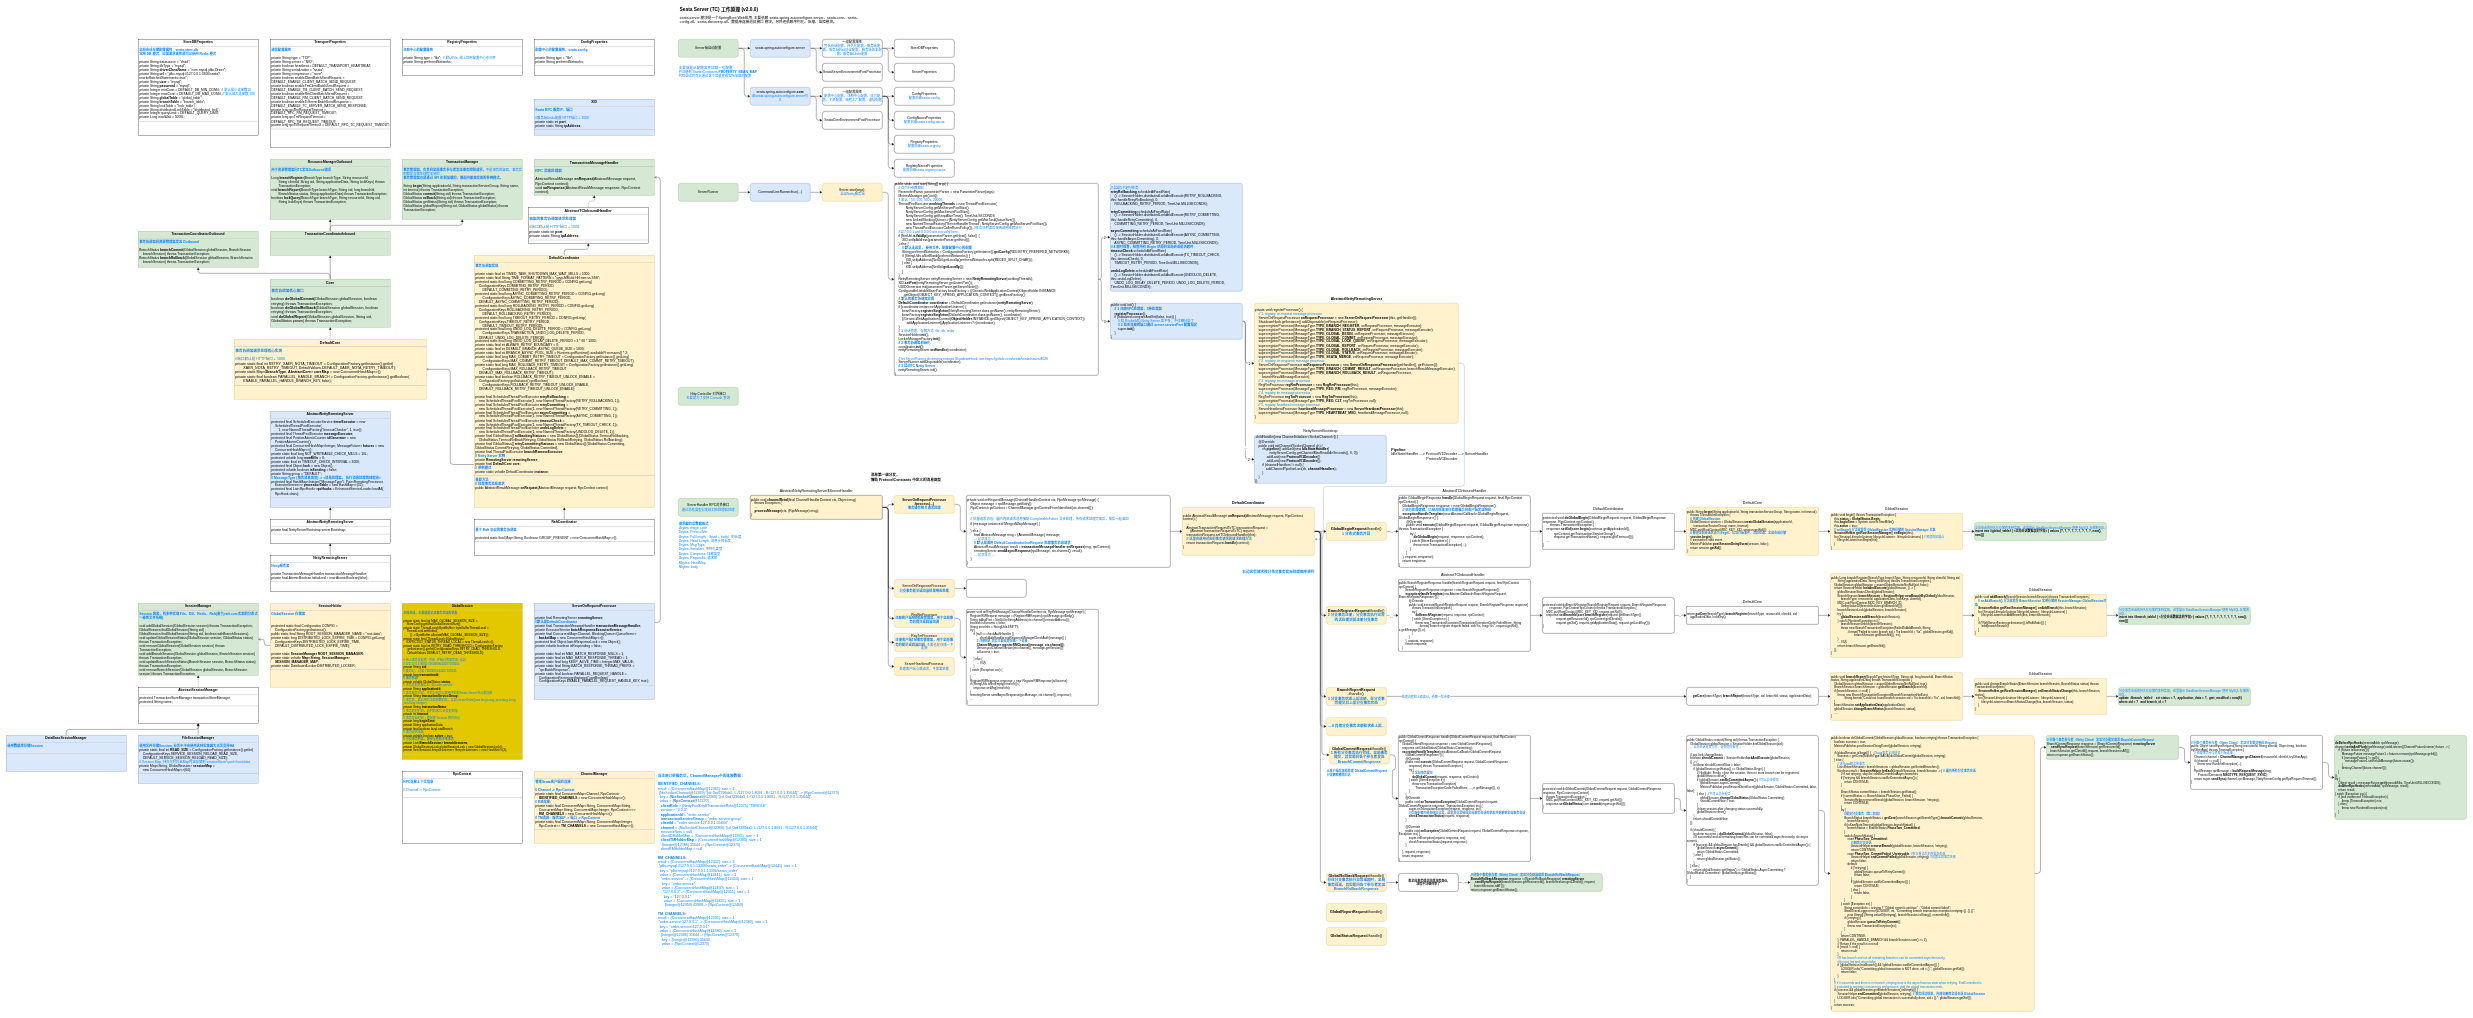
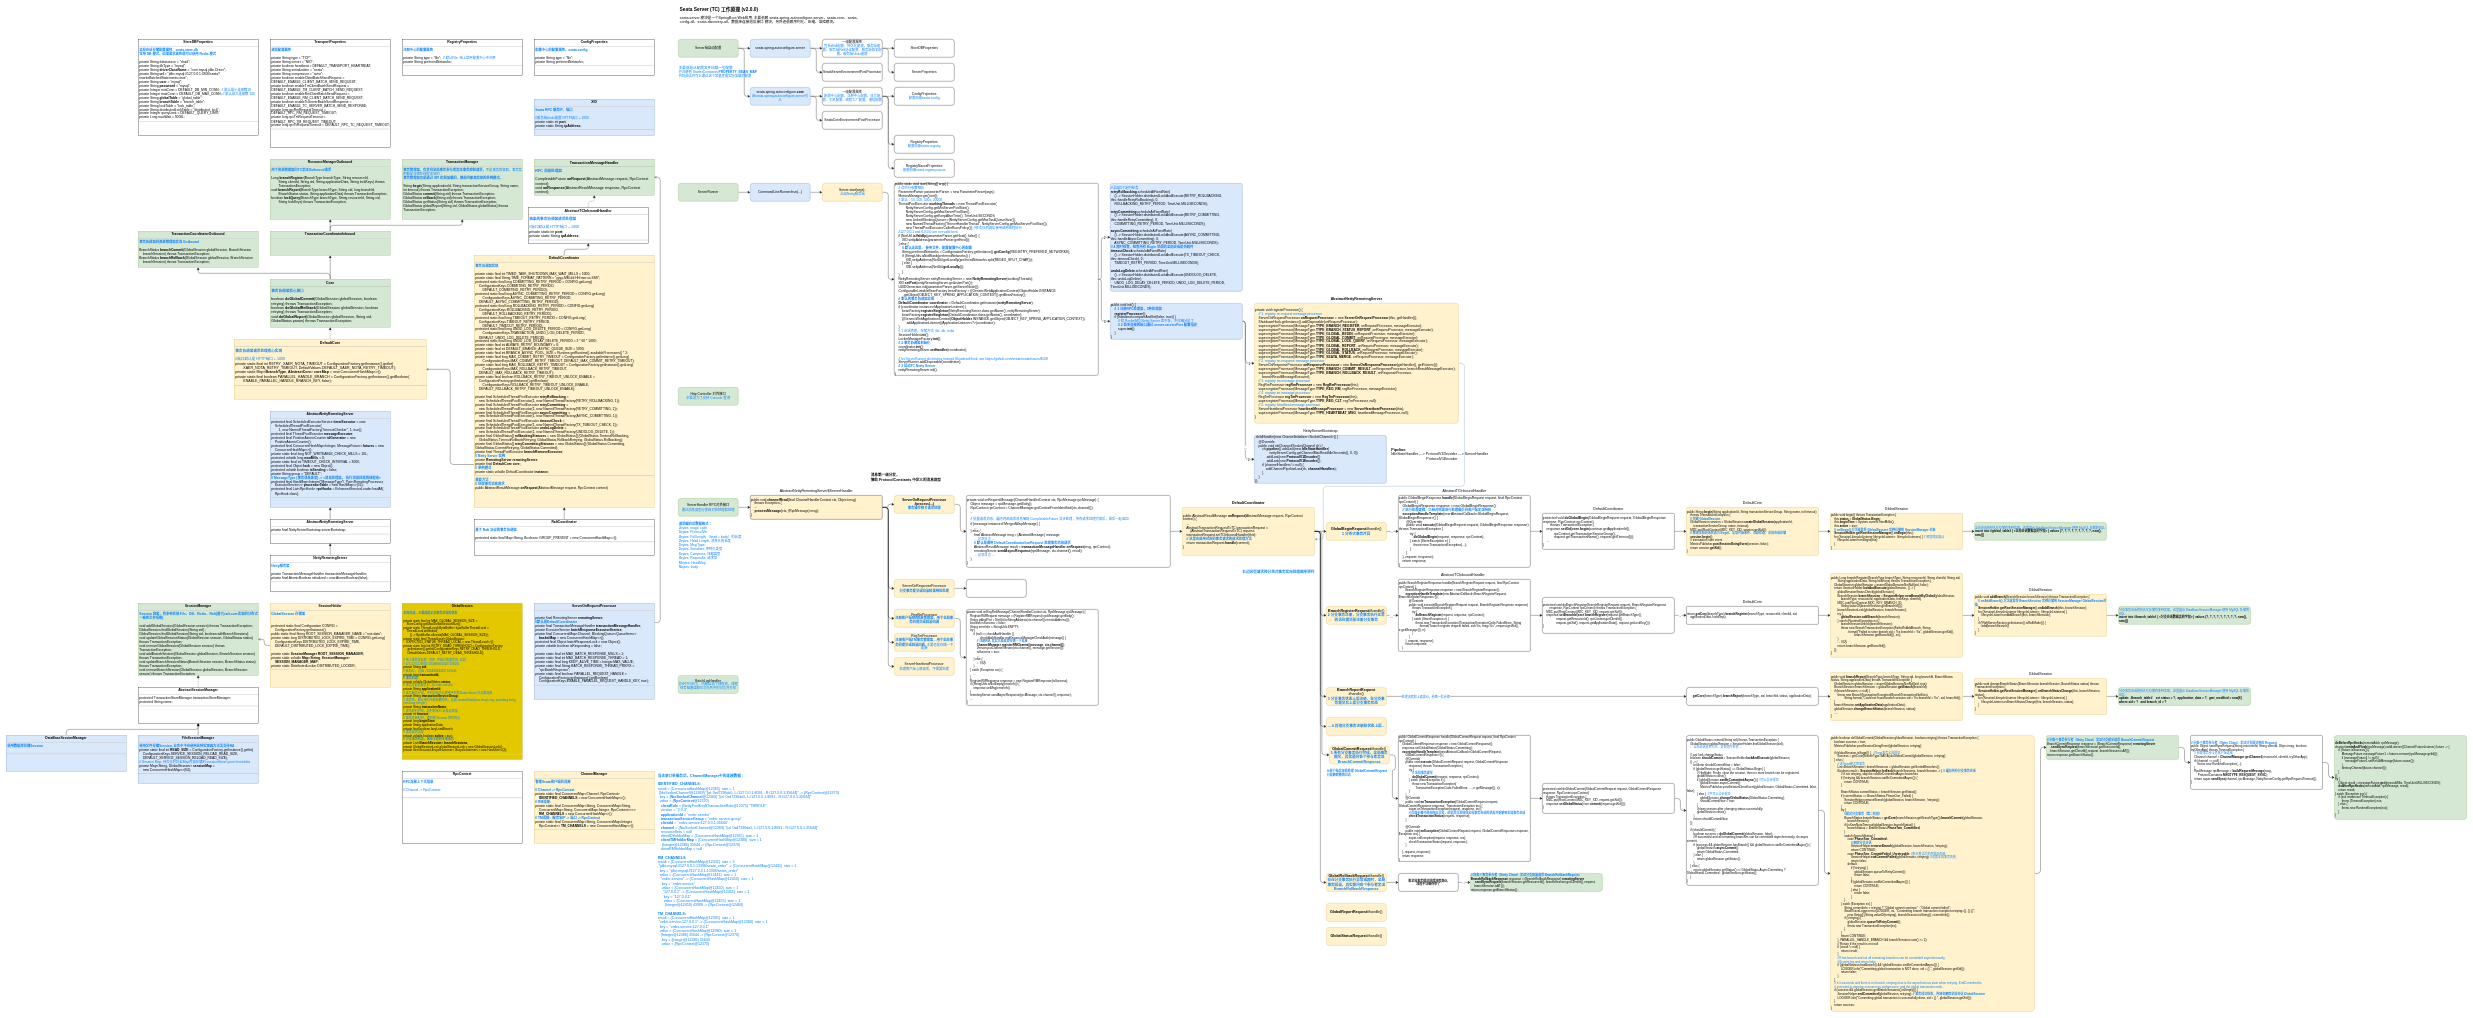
edge "一组配置属性 配置中心配置、注册中心配置、日志配置、关机配置、线程工厂配置、通信配置" -> "ConfigNacosProperties 配置前缀seata.config.nacos": removed
node "ConfigNacosProperties 配置前缀seata.config.nacos": removed
node "TransactionMessageHandler RPC 消息处理器 AbstractResultMessage onRequest(AbstractMessage request, RpcContext context); void onResponse(AbstractResultMessage response, RpcContext context);": label "TransactionMessageHandler RPC 消息处理器 AbstractResultMessage onRequest(AbstractMessage request, RpcContext context); void onResponse(AbstractResultMessage response, RpcContext context);" -> "TransactionMessageHandler RPC 消息处理器 CompletableFuture onRequest(AbstractMessage request, RpcContext context); void onResponse(AbstractResultMessage response, RpcContext context);"
edge "ServerHandler RPC对外接口 通过消息类型分发给对应处理器处理" -> "public void channelRead(final ChannelHandlerContext ctx, Object msg) throws Exception { ... processMessage(ctx, (RpcMessage) msg); }": added
node "BatchLogHandler 异步打印日志，内部启动了线程池，线程任务阻塞读取日志队列中的日志并打印": added
